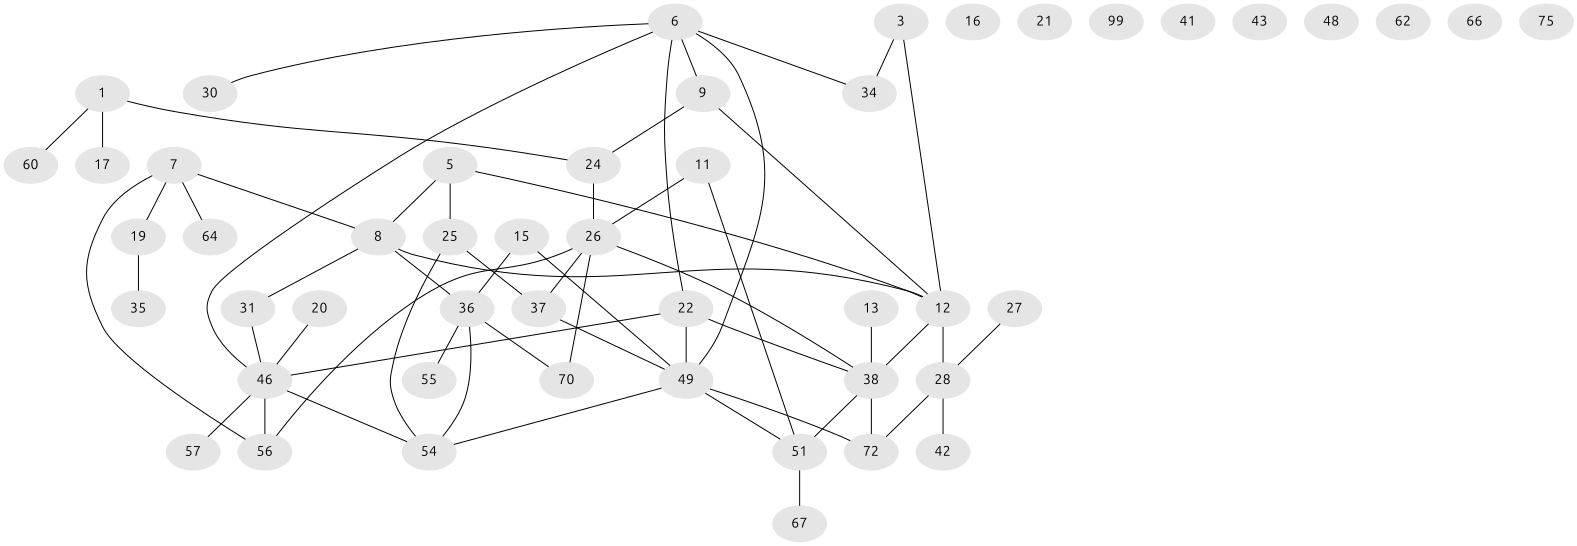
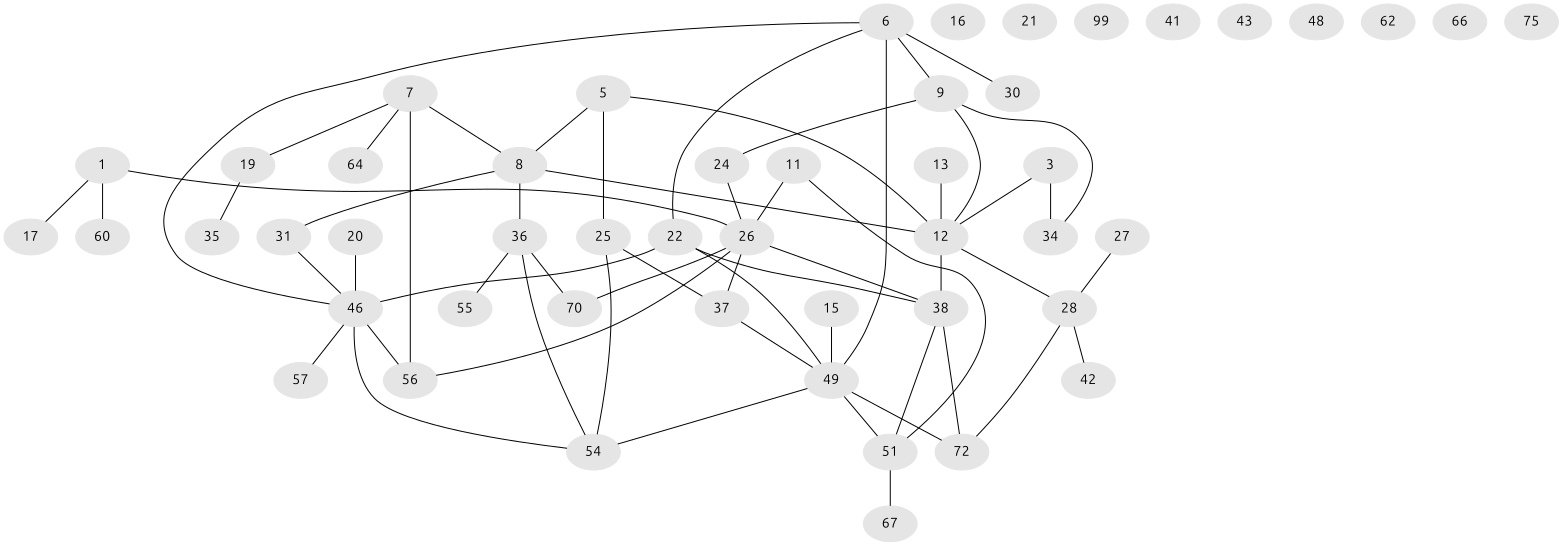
edge "6" -- "34": now "9" -- "34"
edge "1" -- "24": now "1" -- "26"
edge "15" -- "36": removed
edge "13" -- "38": now "13" -- "12"
